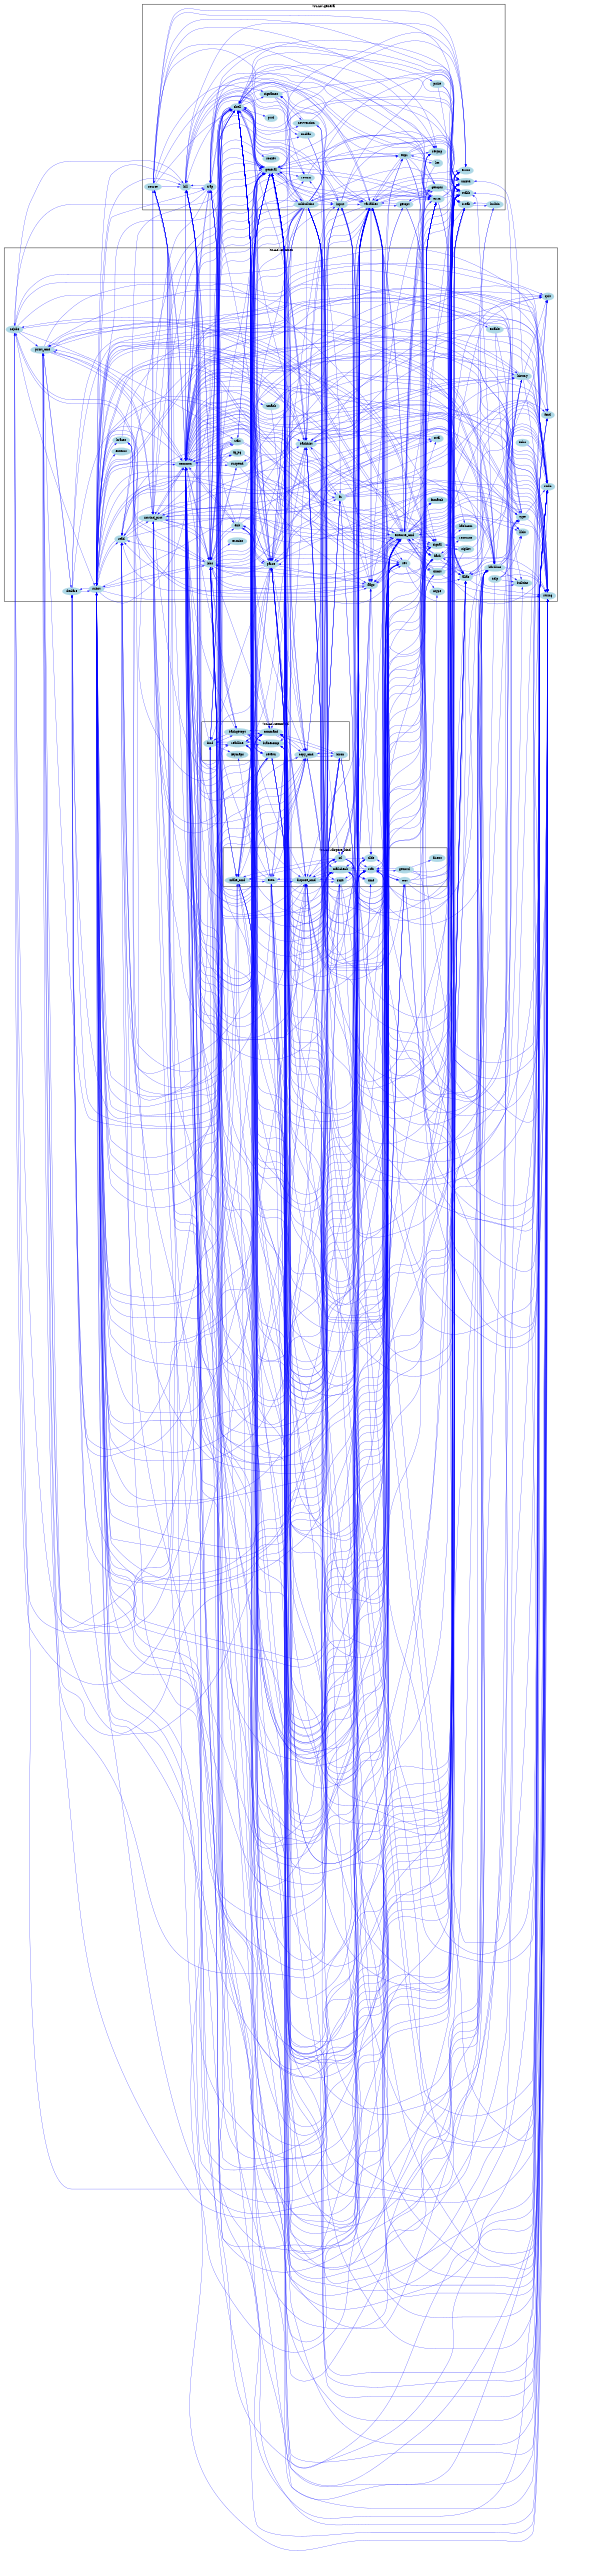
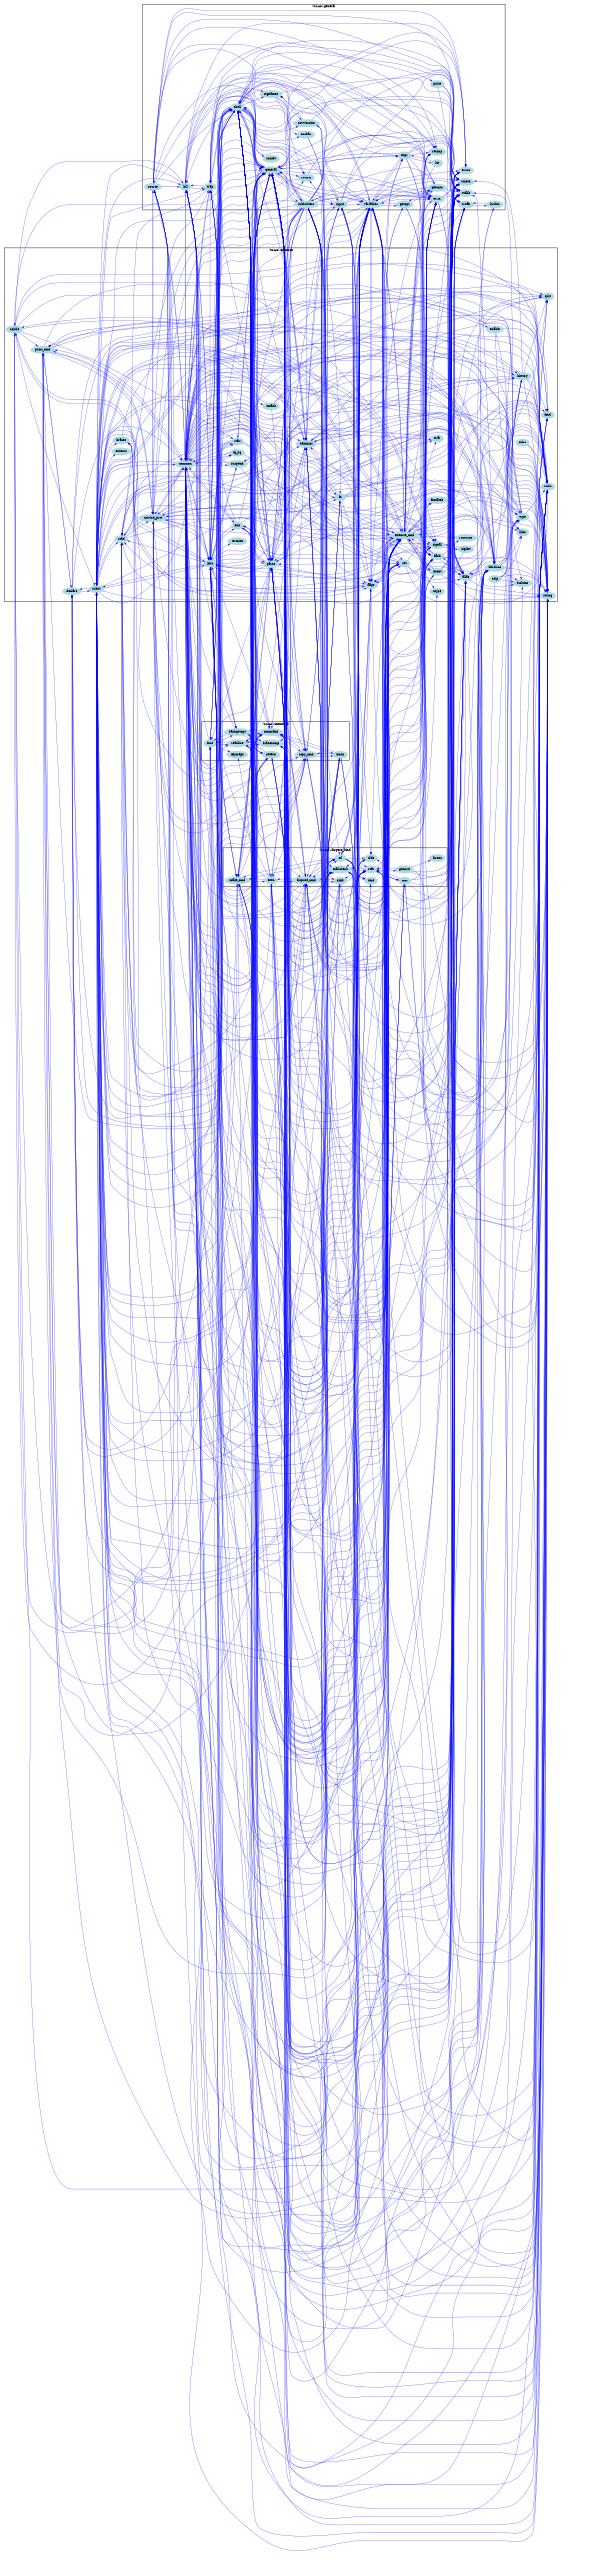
node "pwd": removed
edge "print_cmd" -> "string": removed
node "hashcom": removed
